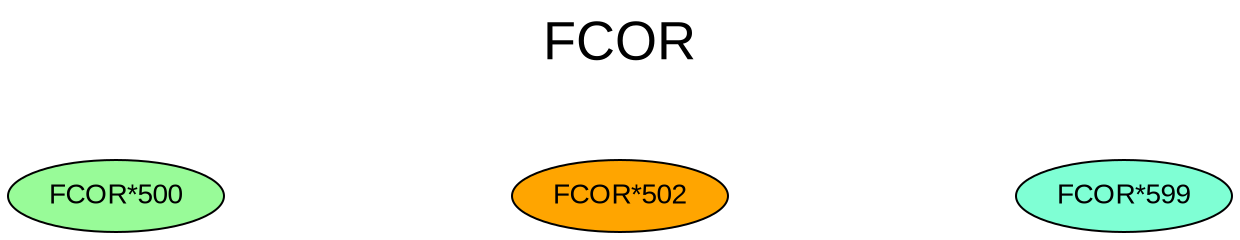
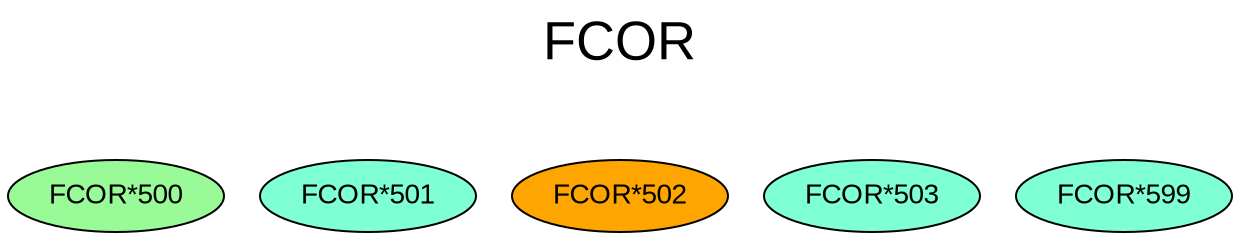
node "FCOR*501": added
node "FCOR*503": added
